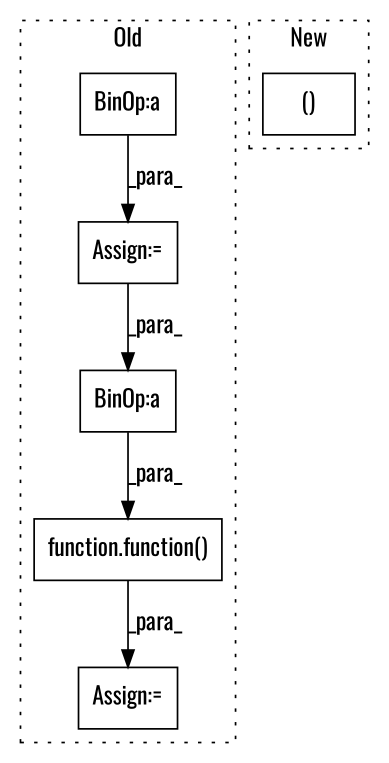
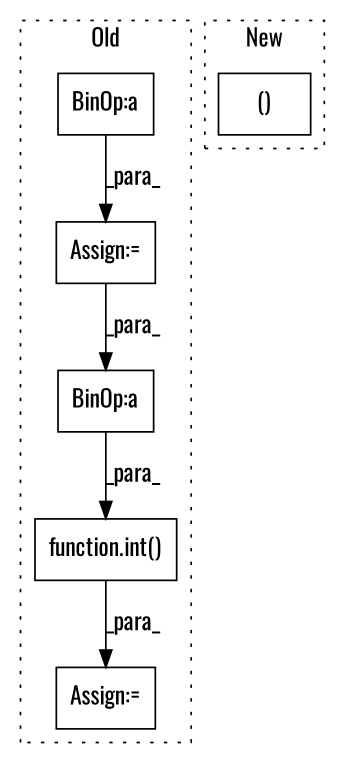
node "function.function()": label "function.function()" -> "function.int()"
